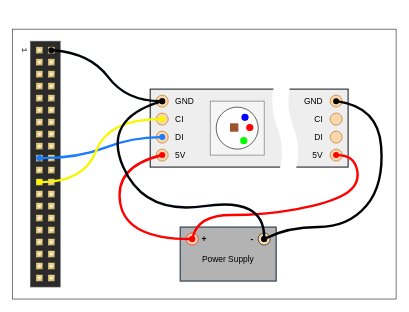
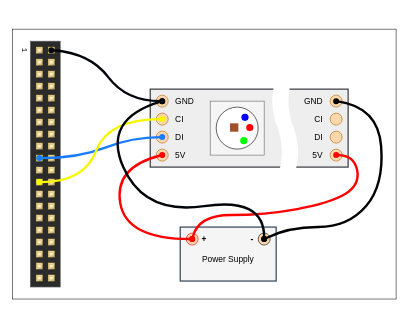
node "Power Supply": fillcolor #b3b3b3 -> #f5f5f5
